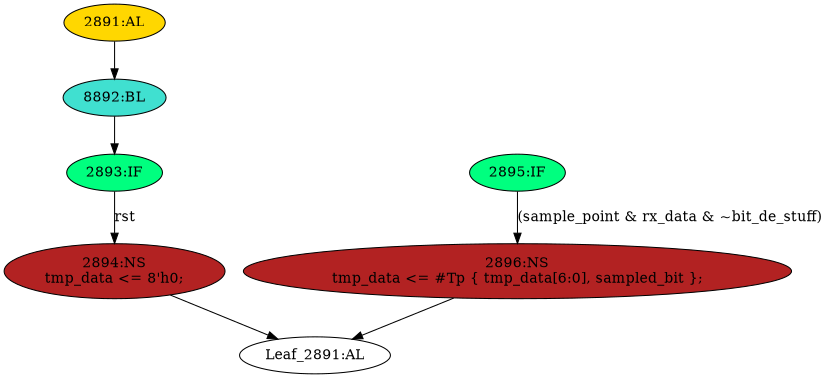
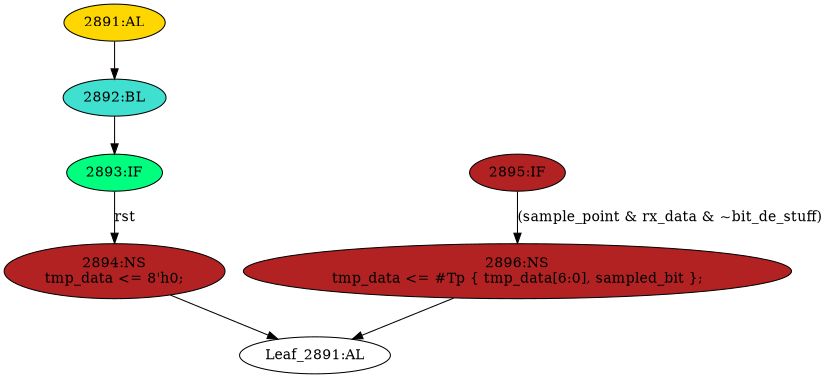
node "8892:BL": label "8892:BL" -> "2892:BL"
node "2895:IF": fillcolor springgreen -> firebrick
